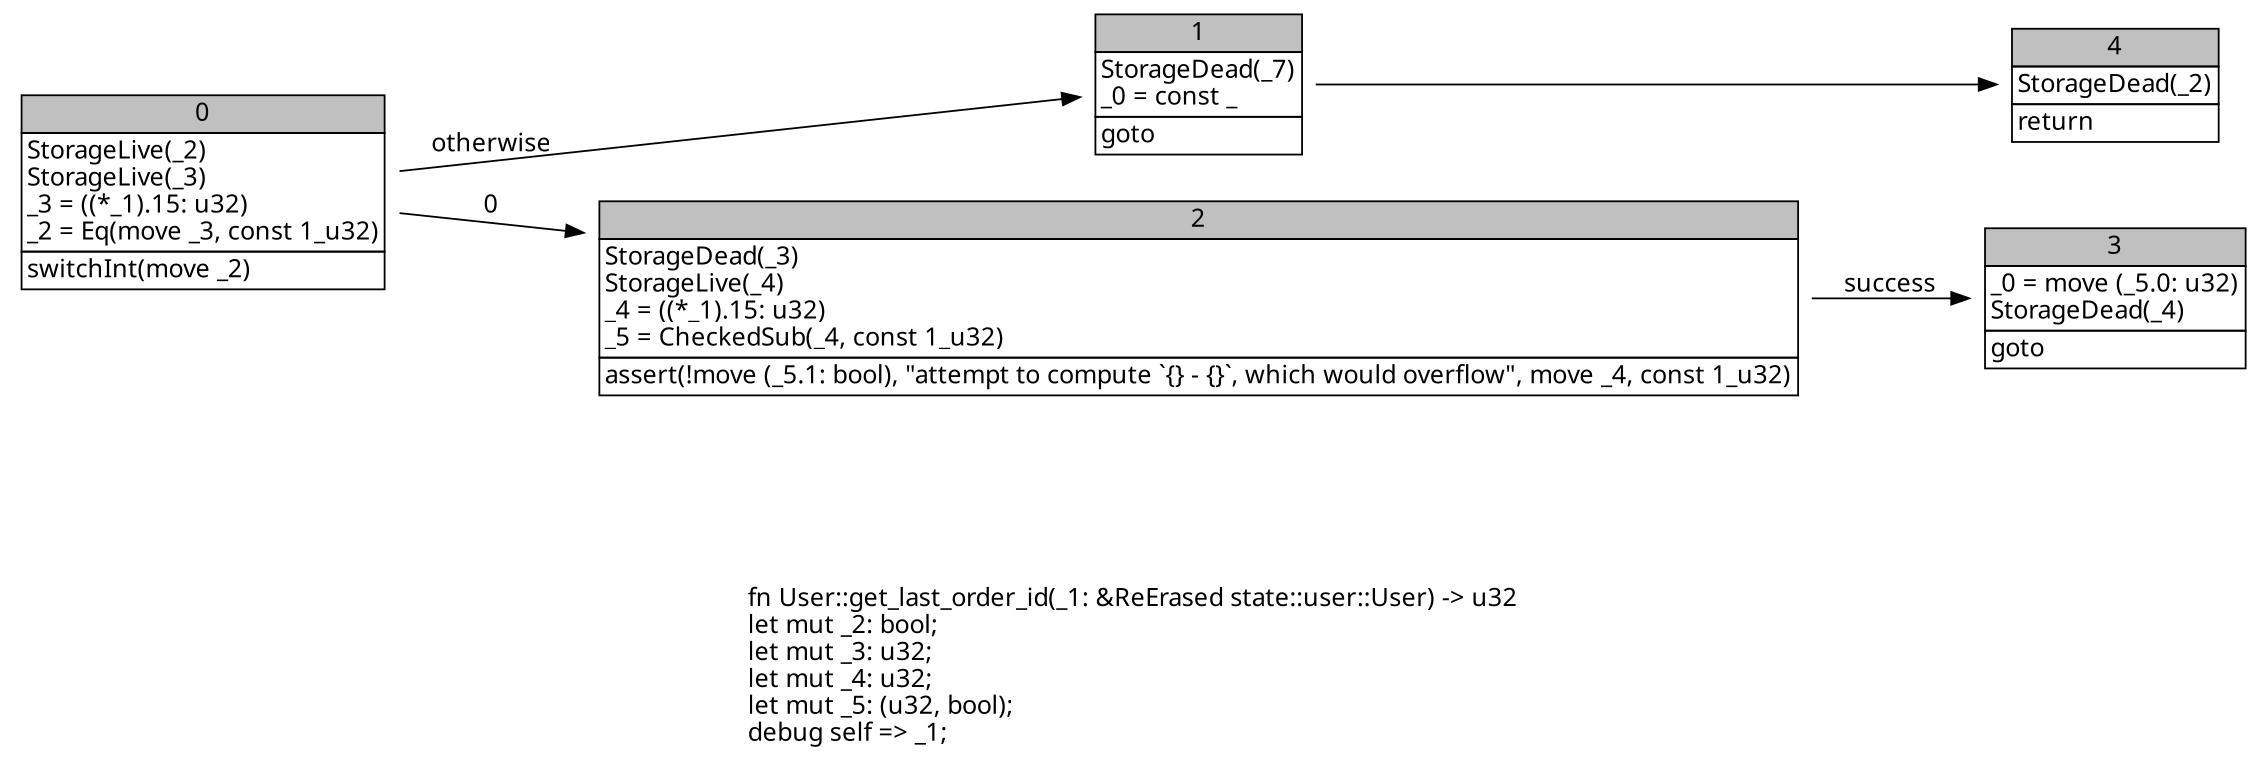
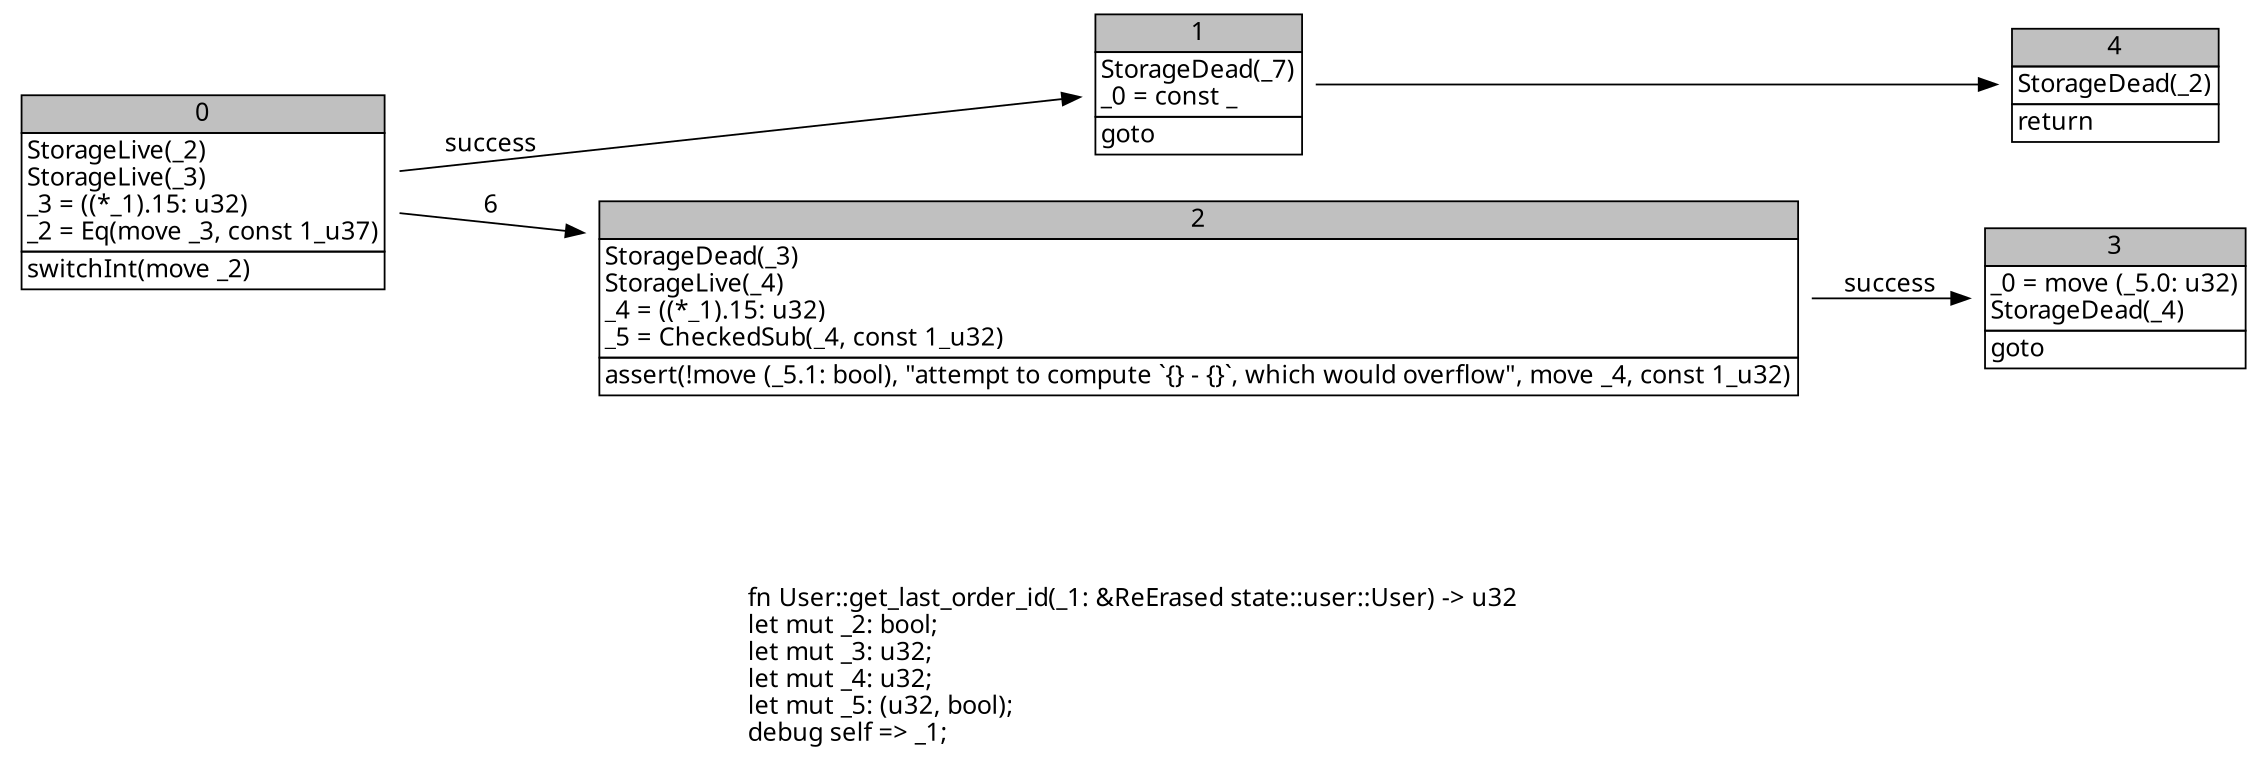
edge "0" -> "1": label "otherwise" -> "success"
edge "0" -> "2": label "0" -> "6"
node "0": text "_2 = Eq(move _3, const 1_u32)" -> "_2 = Eq(move _3, const 1_u37)"
